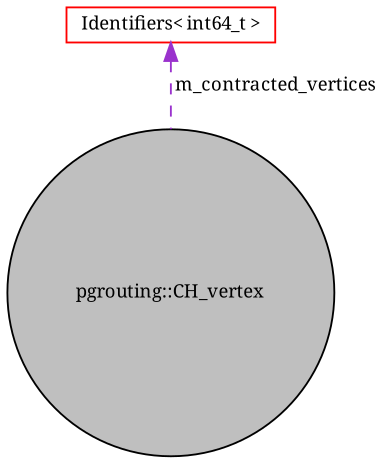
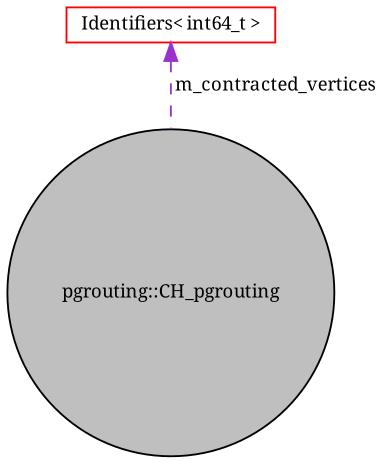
node "pgrouting::CH_vertex": label "pgrouting::CH_vertex" -> "pgrouting::CH_pgrouting"
